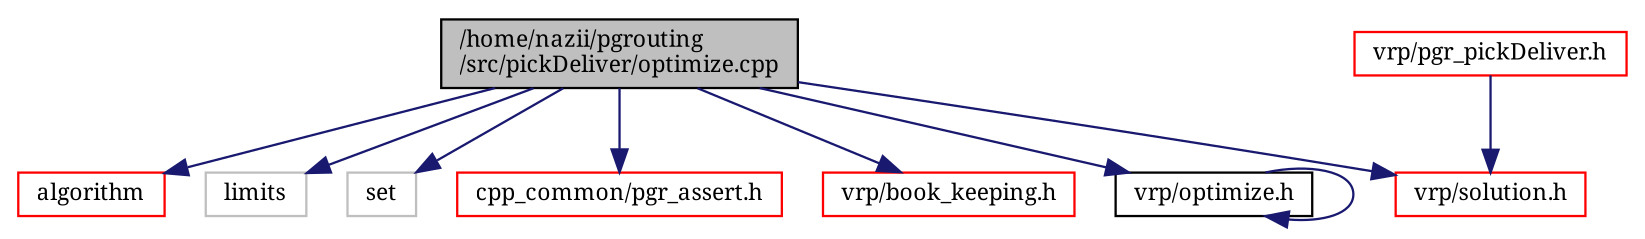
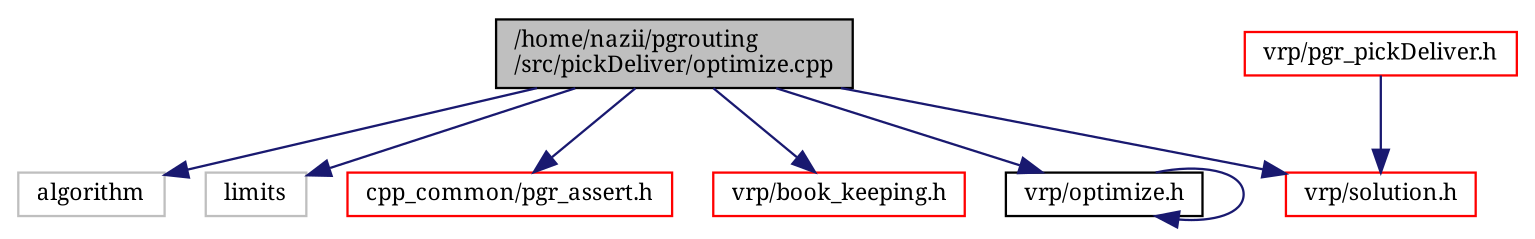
node "algorithm": color red -> grey75
node "set": removed
